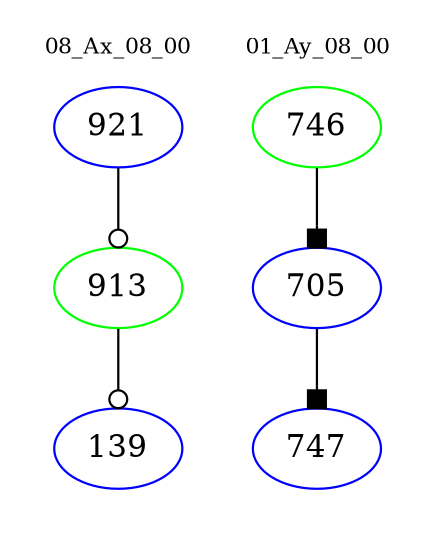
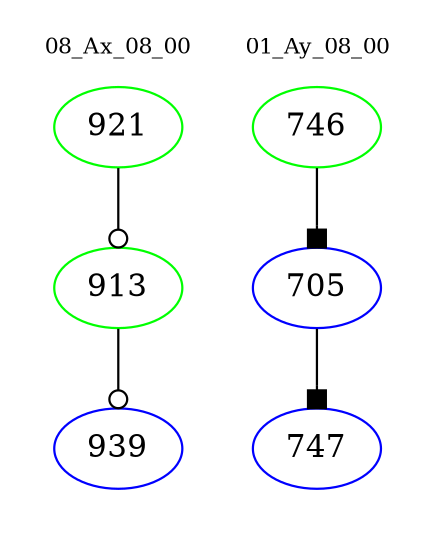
node "921": color blue -> green
node "139": label "139" -> "939"
